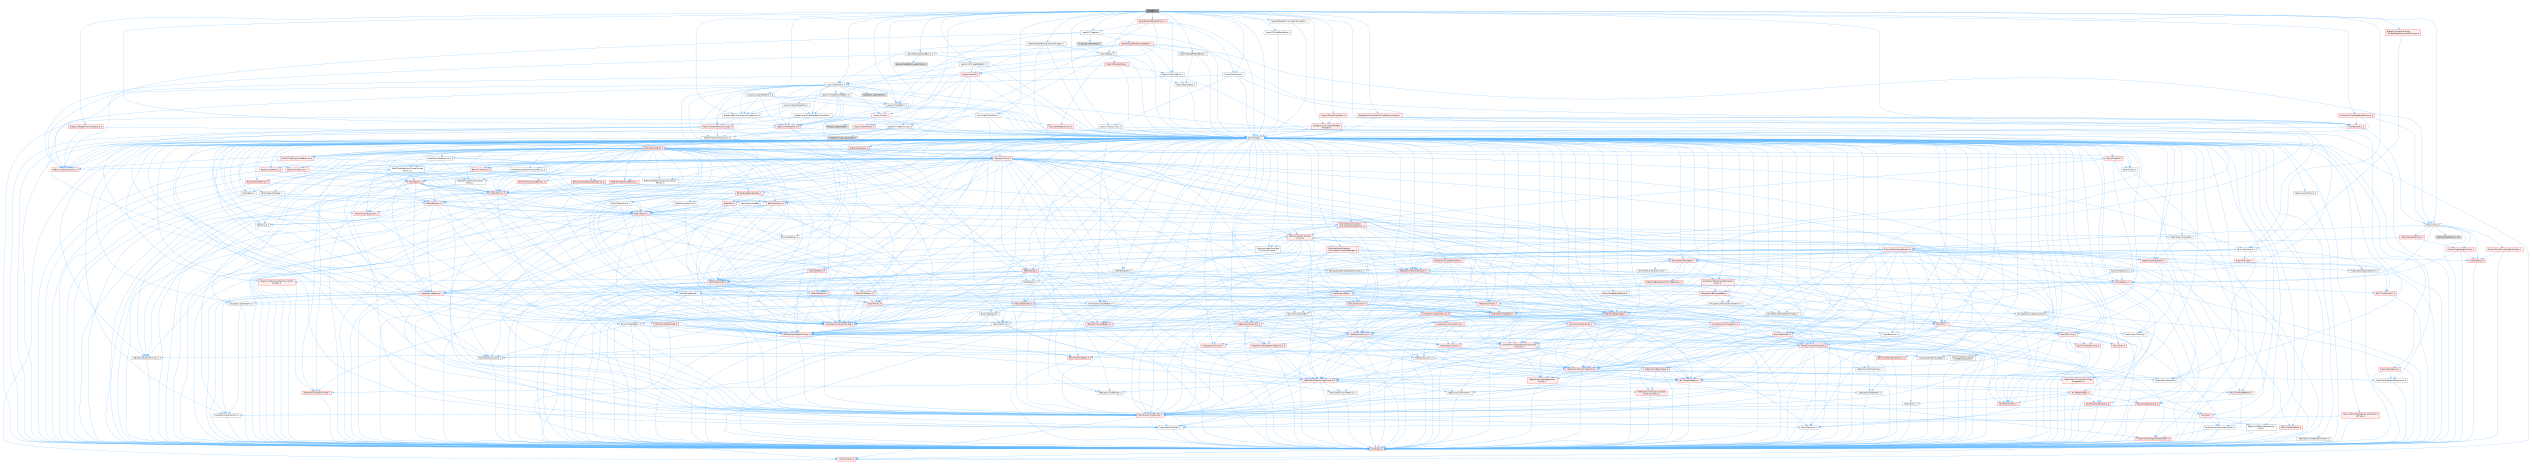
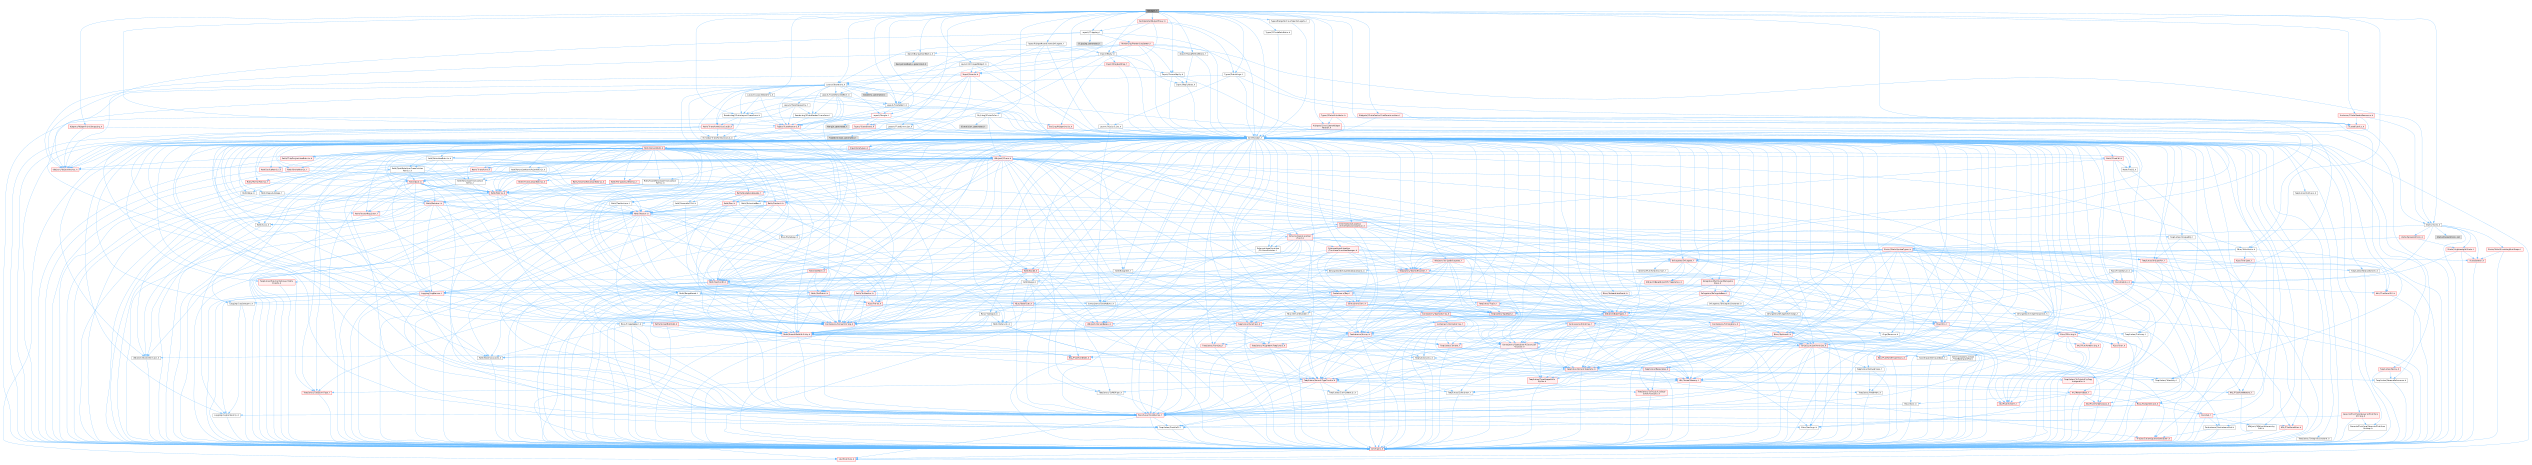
node "Widgets/Accessibility /SlateWidgetAccessibleTypes.h": removed
node "SlateColor.generated.h": added
node "Math/TransformCalculus.h": label "Math/TransformCalculus.h" -> "Stricmp/TransformCalculus.h"
node "GenericPlatform/GenericPlatform Stricmp.h": added
